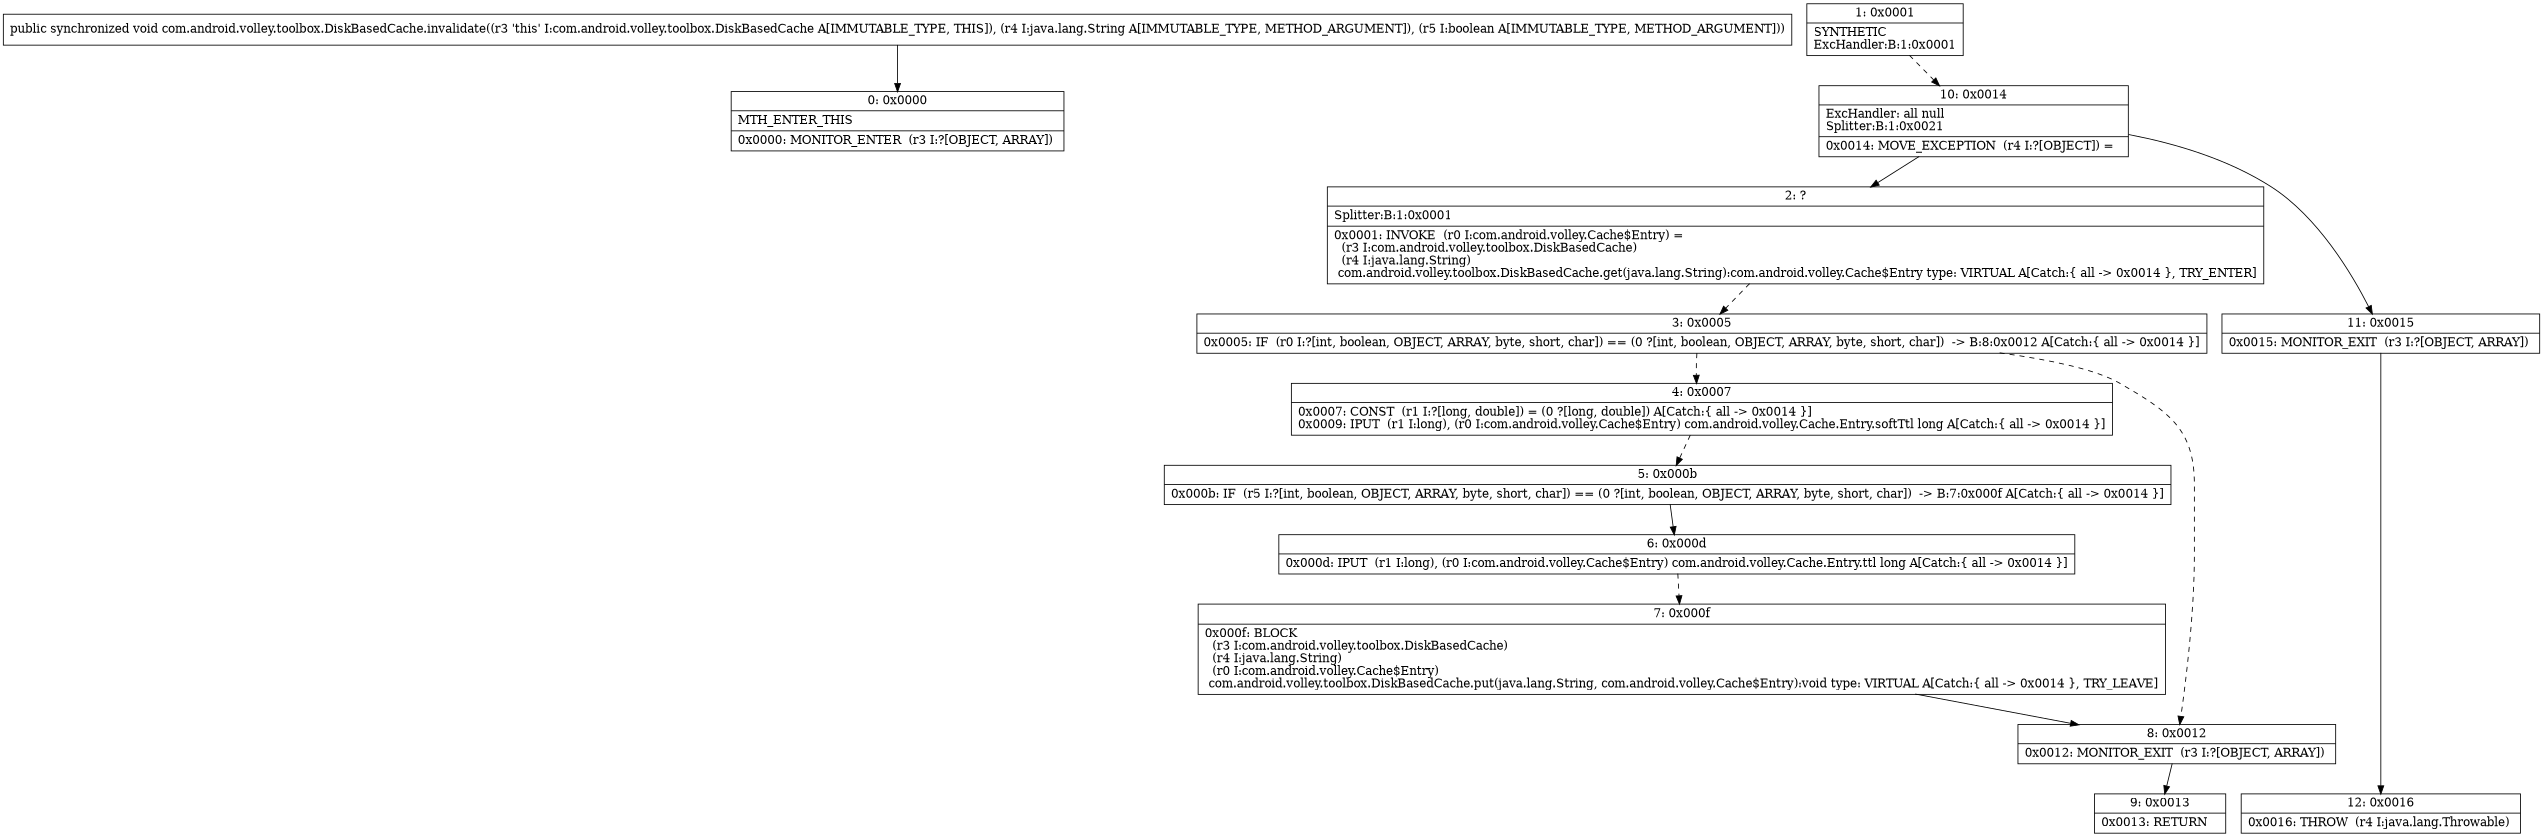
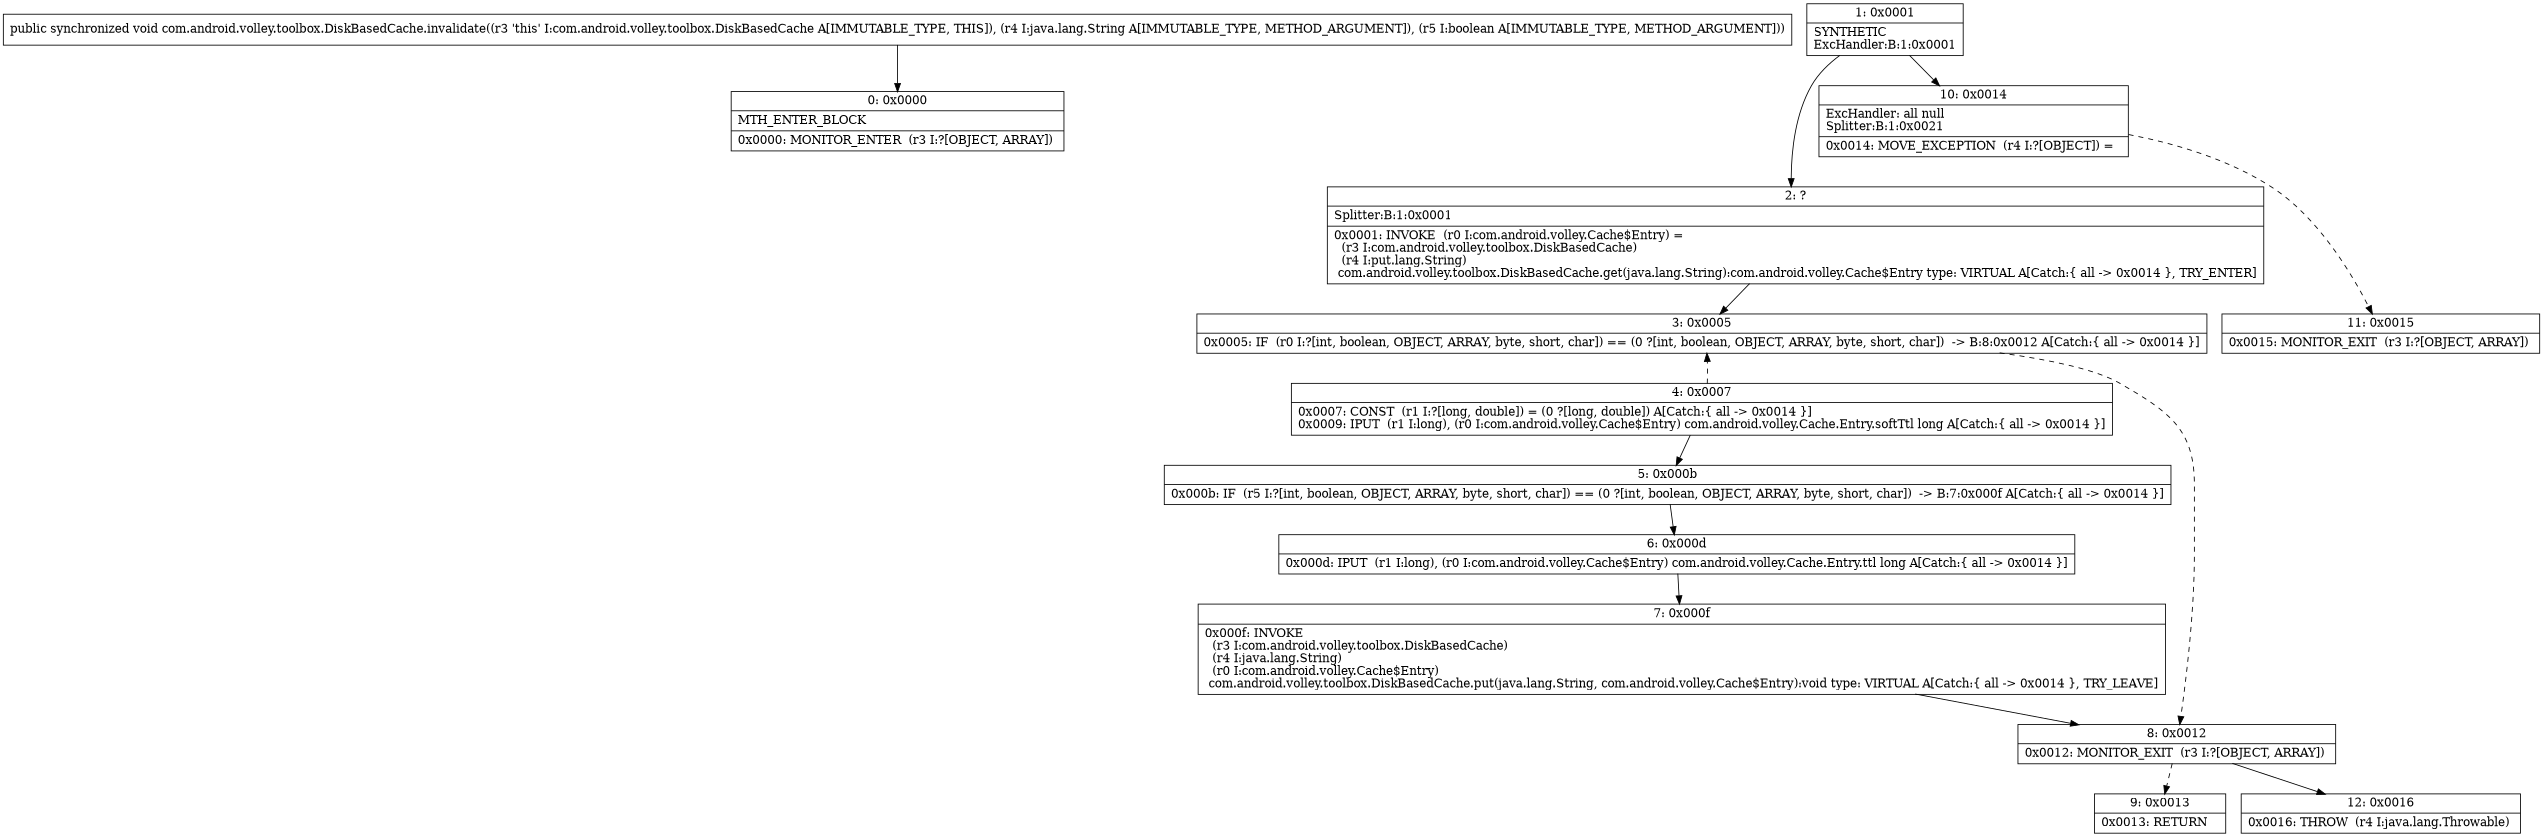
edge "1: 0x0001" -> "10: 0x0014": style dashed -> solid
node "0: 0x0000": text "MTH_ENTER_THIS" -> "MTH_ENTER_BLOCK"
edge "10: 0x0014" -> "2: ?": now "1: 0x0001" -> "2: ?"
edge "10: 0x0014" -> "11: 0x0015": style solid -> dashed
node "2: ?": text "(r4 I:java.lang.String)" -> "(r4 I:put.lang.String)"
edge "2: ?" -> "3: 0x0005": style dashed -> solid
edge "3: 0x0005" -> "4: 0x0007": reversed
edge "4: 0x0007" -> "5: 0x000b": style dashed -> solid
edge "11: 0x0015" -> "12: 0x0016": now "8: 0x0012" -> "12: 0x0016"
edge "6: 0x000d" -> "7: 0x000f": style dashed -> solid
node "7: 0x000f": text "0x000f: BLOCK" -> "0x000f: INVOKE"
edge "8: 0x0012" -> "9: 0x0013": style solid -> dashed
